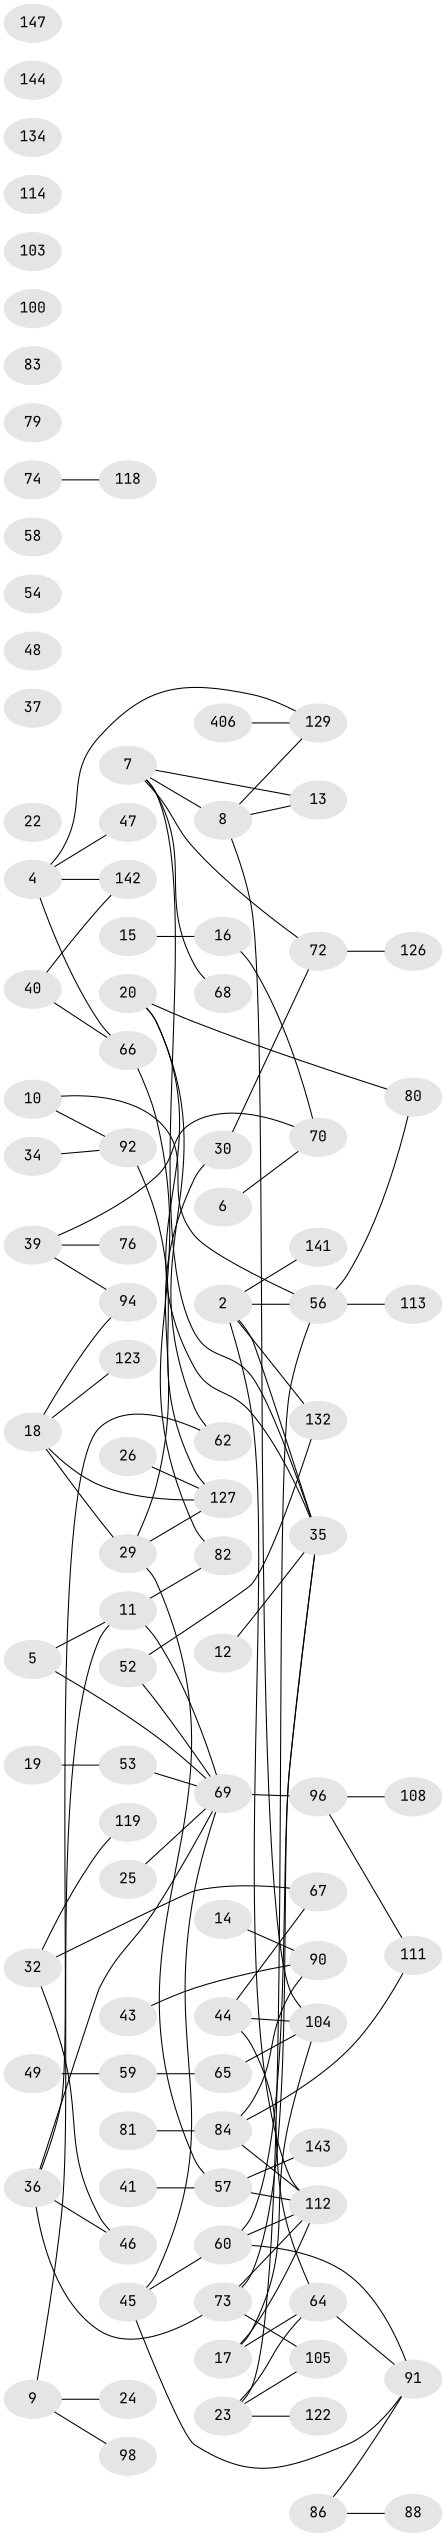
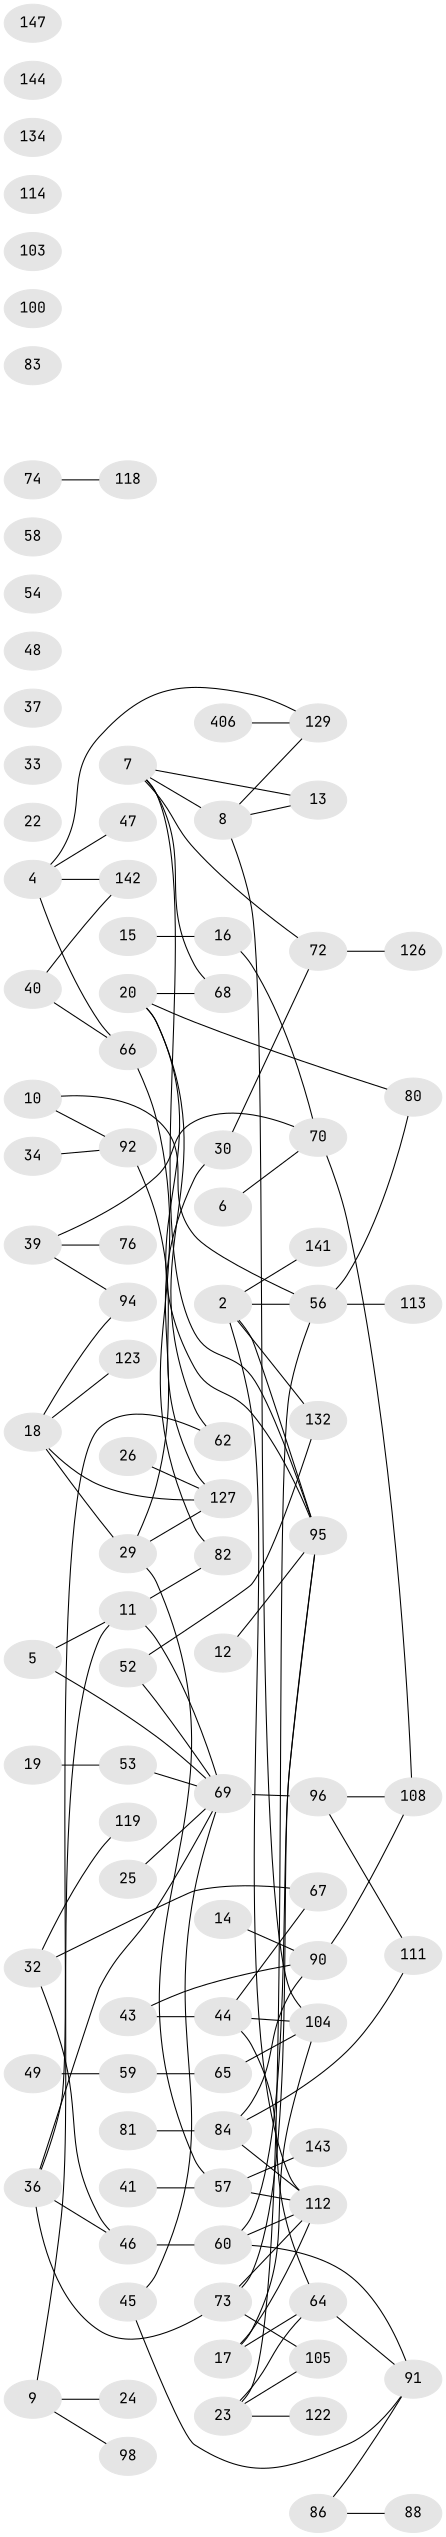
node "79": removed
node "33": added
edge "20" -- "68": added
edge "70" -- "108": added
node "35": label "35" -> "95"
edge "108" -- "90": added
edge "43" -- "44": added
edge "60" -- "45": now "60" -- "46"
